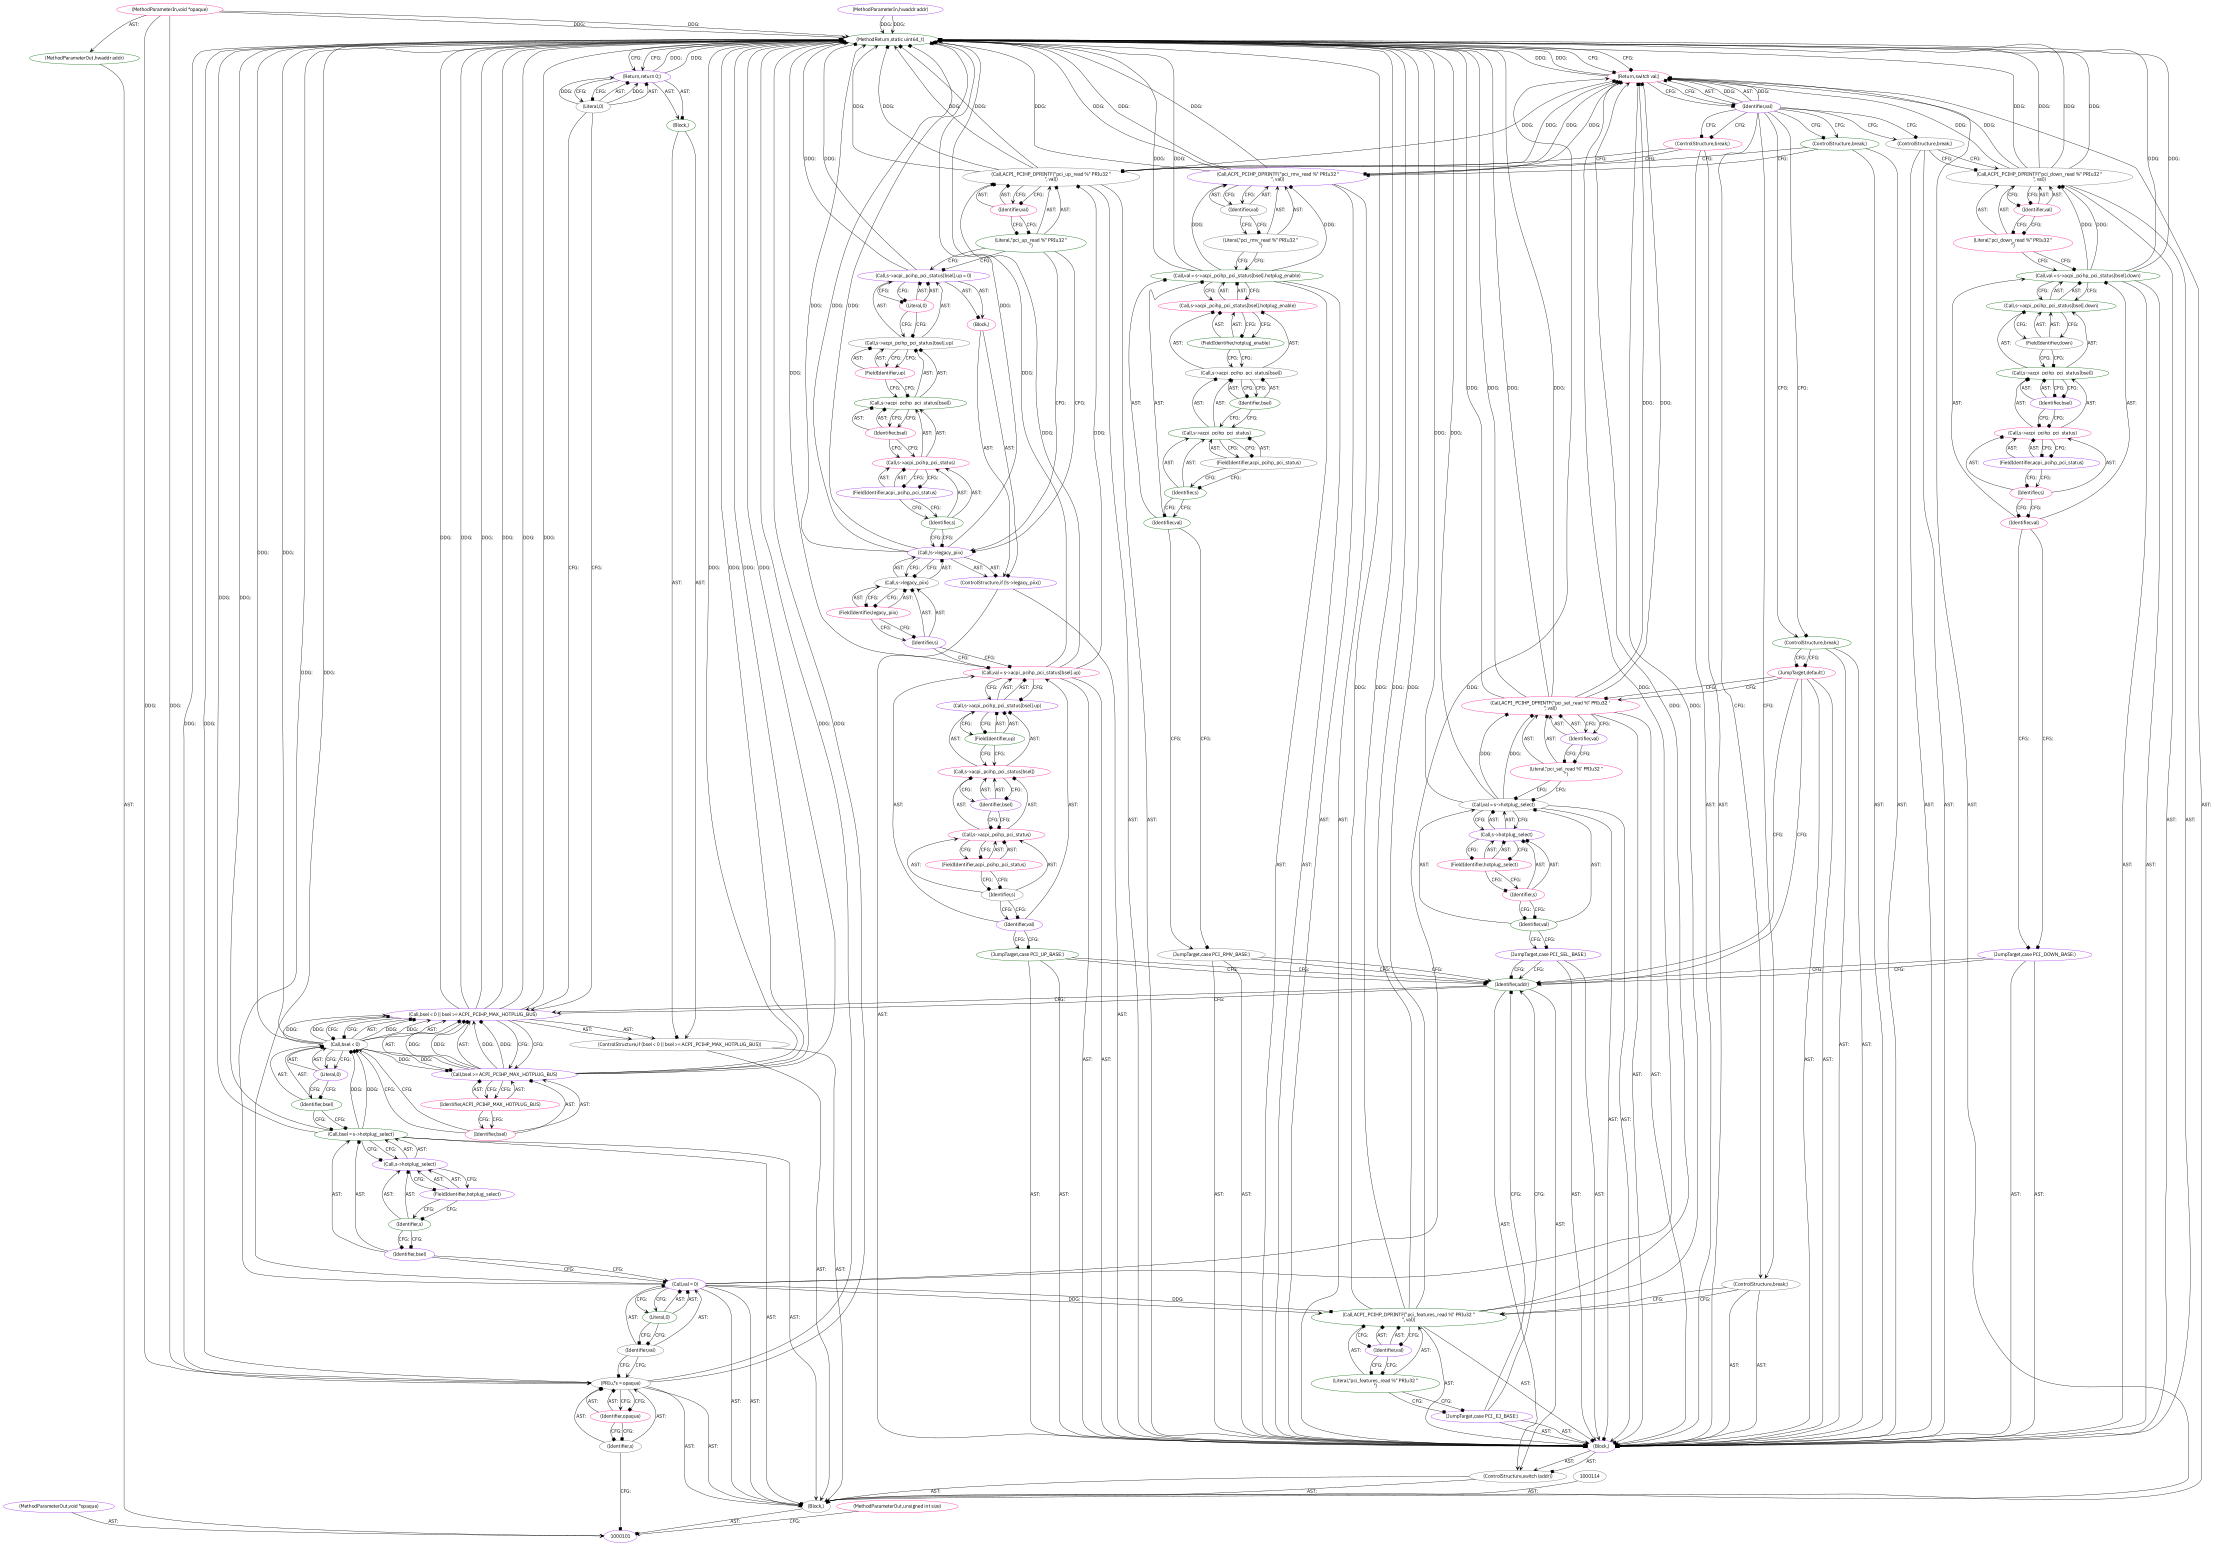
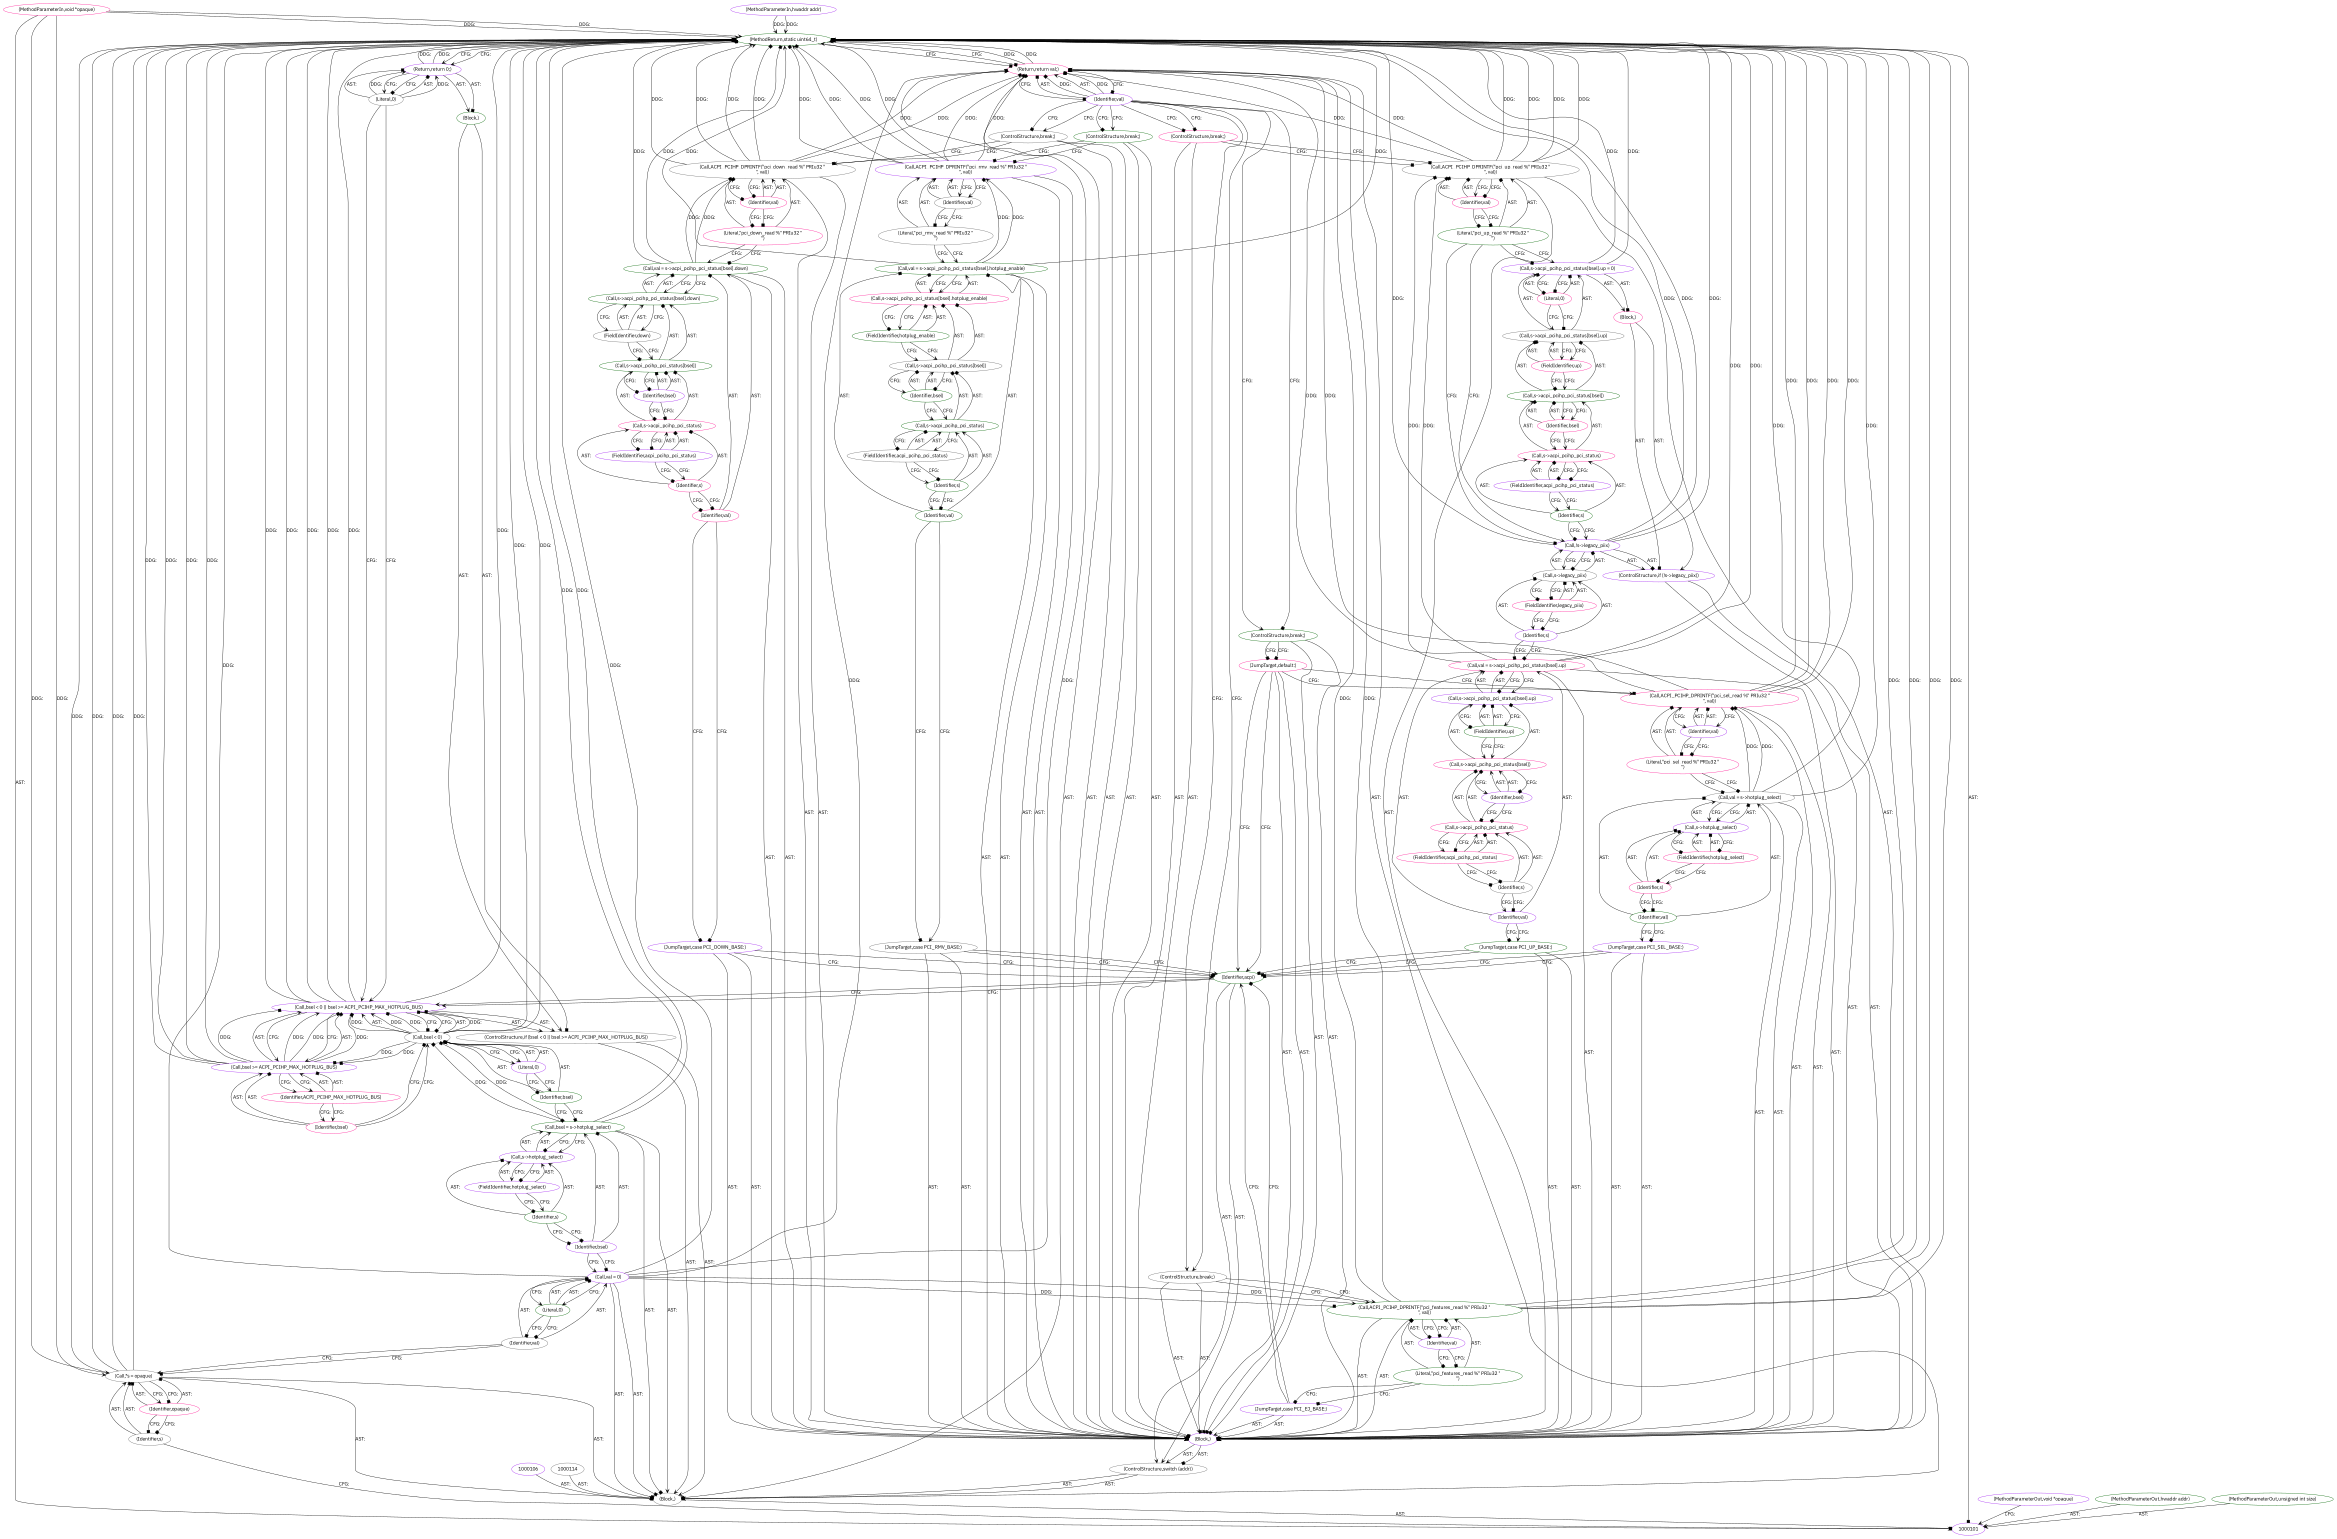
edge "(MethodParameterIn,void *opaque)" -> "(MethodParameterOut,hwaddr addr)": now "(MethodParameterIn,void *opaque)" -> "1000101"
node "(Return,switch val;)": label "(Return,switch val;)" -> "(Return,return val;)"
edge "(MethodReturn,static uint64_t)" -> "1000101": added, label "AST:"
node "(Identifier,addr)": label "(Identifier,addr)" -> "(Identifier,acpi)"
node "(PRIu,*s = opaque)": label "(PRIu,*s = opaque)" -> "(Call,*s = opaque)"
node "1000106": added
node "(MethodParameterOut,unsigned int size)": color deeppink -> darkgreen
edge "(MethodParameterOut,void *opaque)" -> "1000101": label "AST: " -> "CFG: "
edge "(MethodParameterOut,unsigned int size)" -> "1000101": label "CFG: " -> "AST: "
